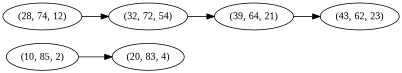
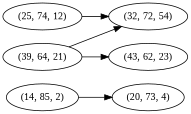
node "(28, 74, 12)": label "(28, 74, 12)" -> "(25, 74, 12)"
edge "(32, 72, 54)" -> "(39, 64, 21)": reversed
node "(10, 85, 2)": label "(10, 85, 2)" -> "(14, 85, 2)"
node "(20, 83, 4)": label "(20, 83, 4)" -> "(20, 73, 4)"
